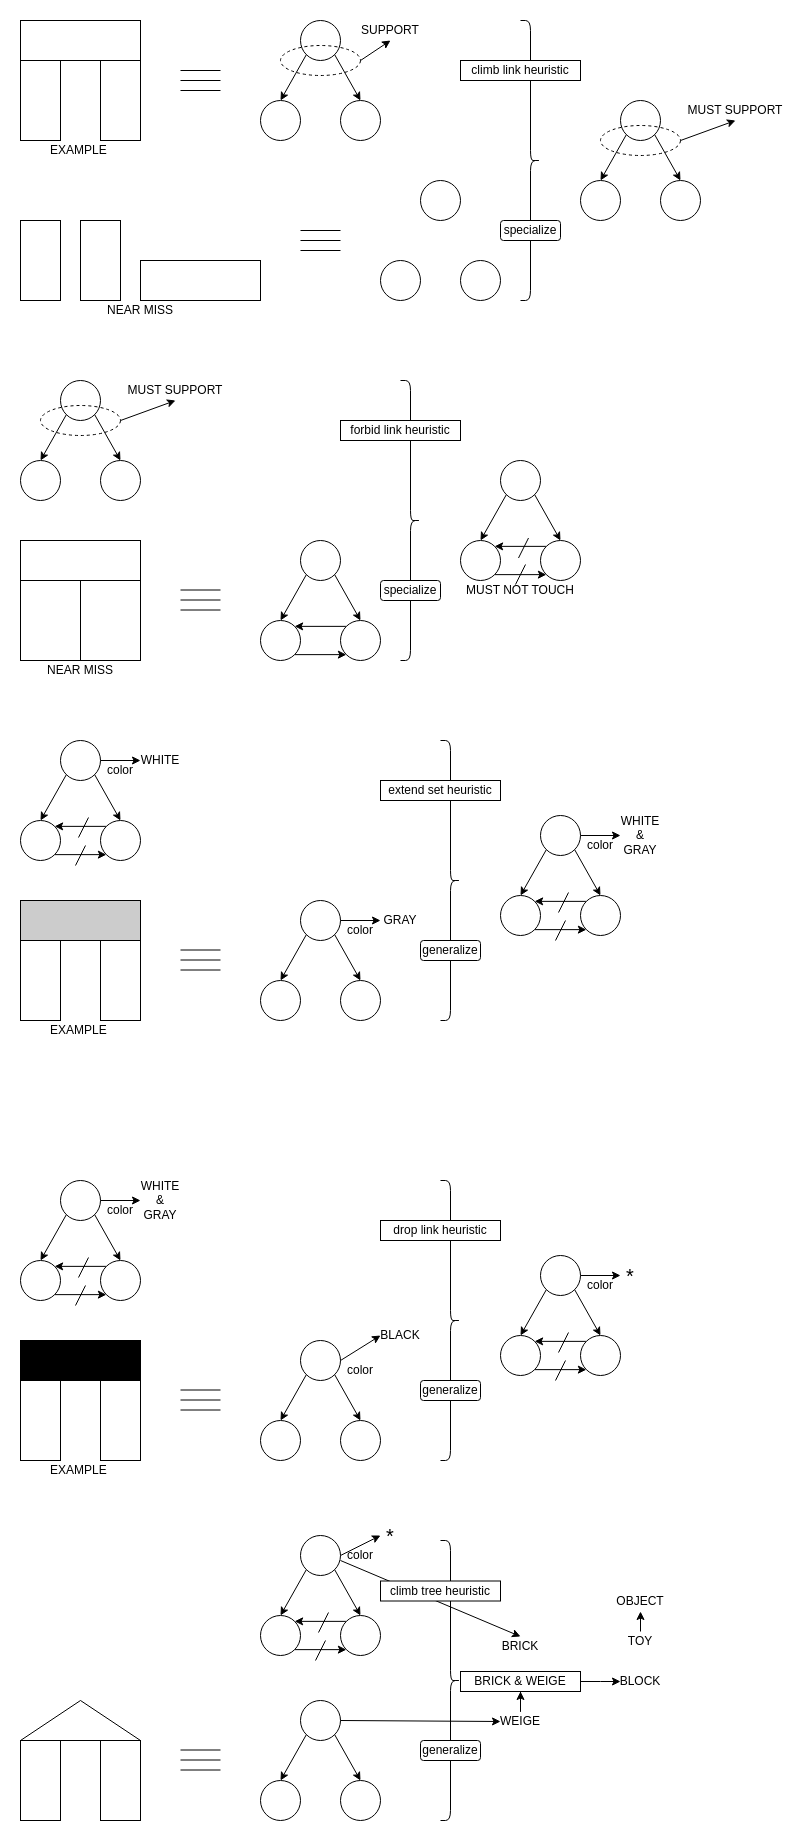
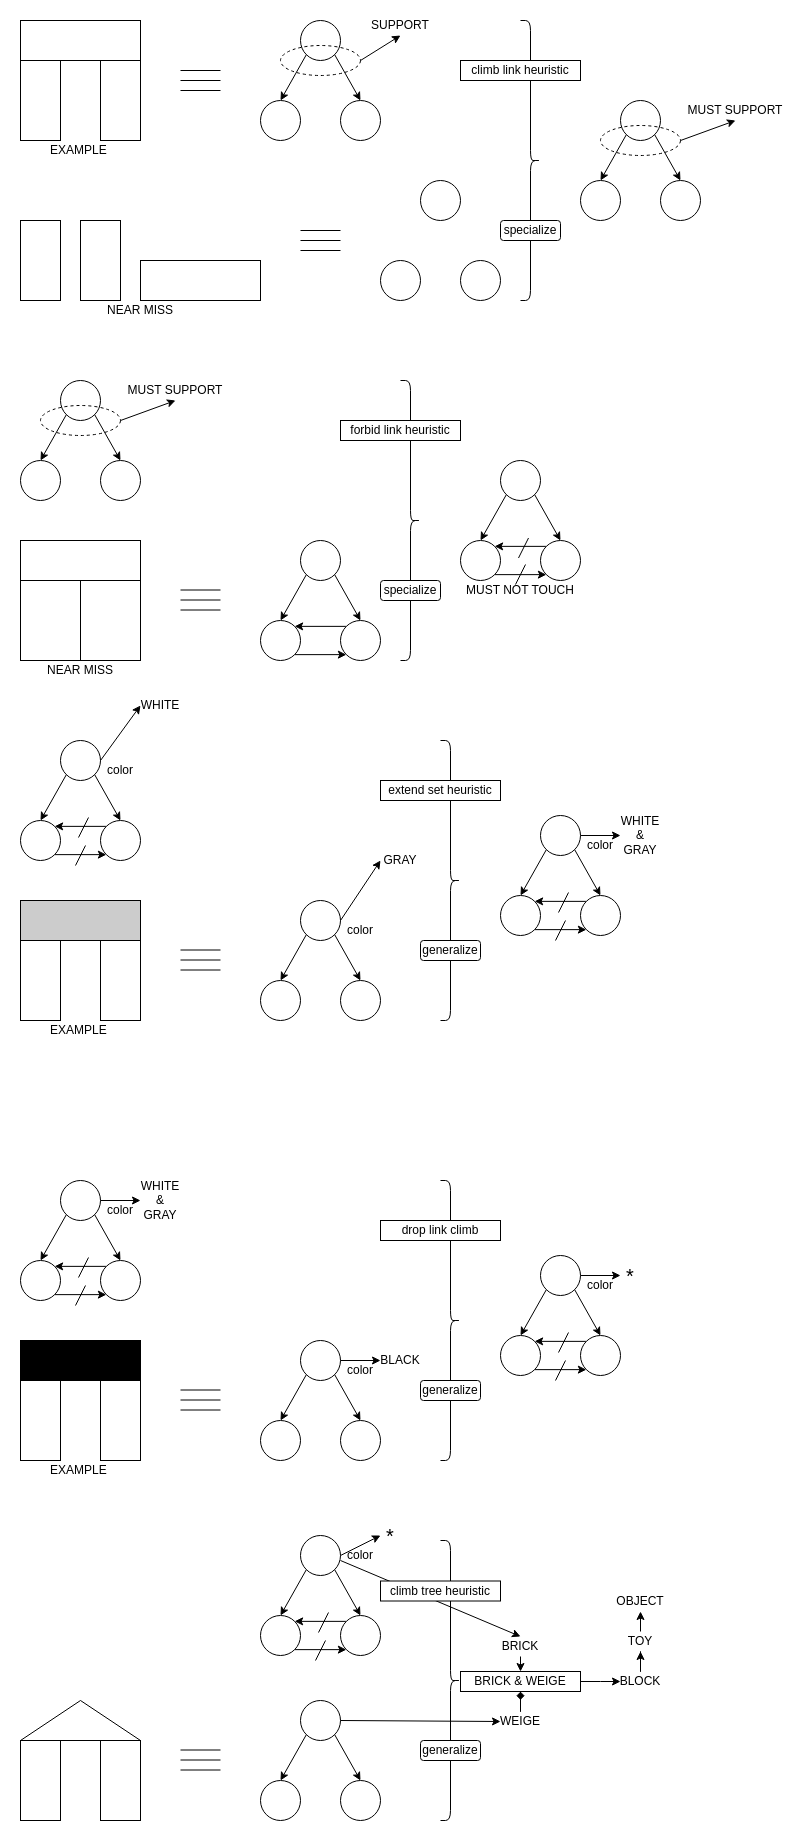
node "SUPPORT": moved (391, 31) -> (401, 26)
node "WHITE": moved (161, 761) -> (161, 706)
node "GRAY": moved (401, 921) -> (401, 861)
node "drop link heuristic": label "drop link heuristic" -> "drop link climb"
node "BLACK": moved (401, 1336) -> (401, 1361)
edge "BLOCK" -> "TOY": added
edge "BRICK" -> "BRICK & WEIGE": added
edge "WEIGE" -> "BRICK & WEIGE": arrowhead classic -> diamond
